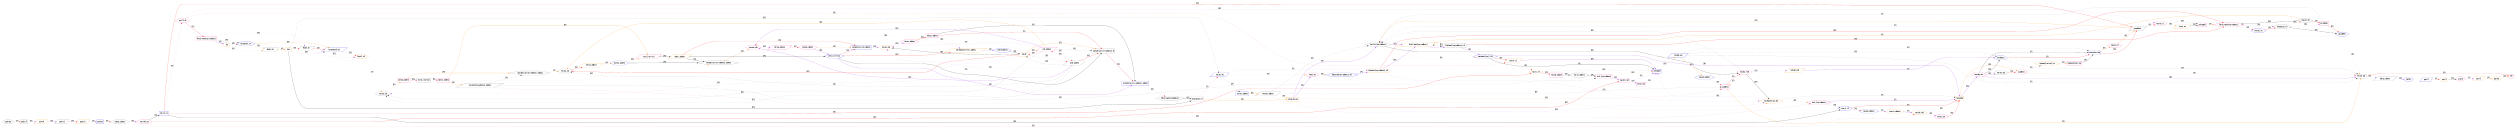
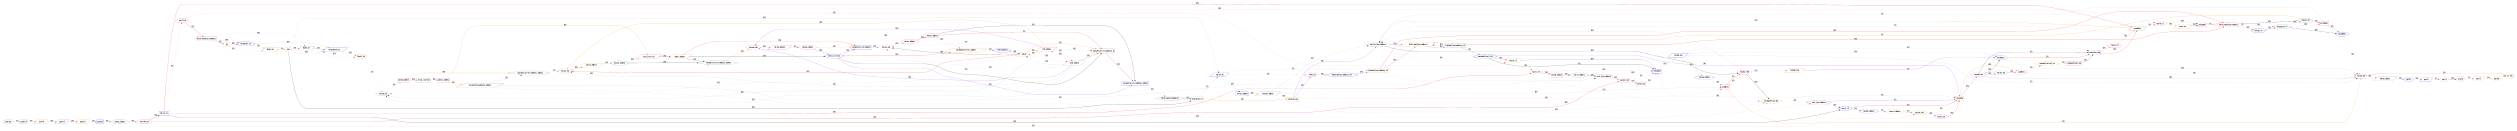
edge "pop rbx" -> "pop r12": added, label "CFG"
